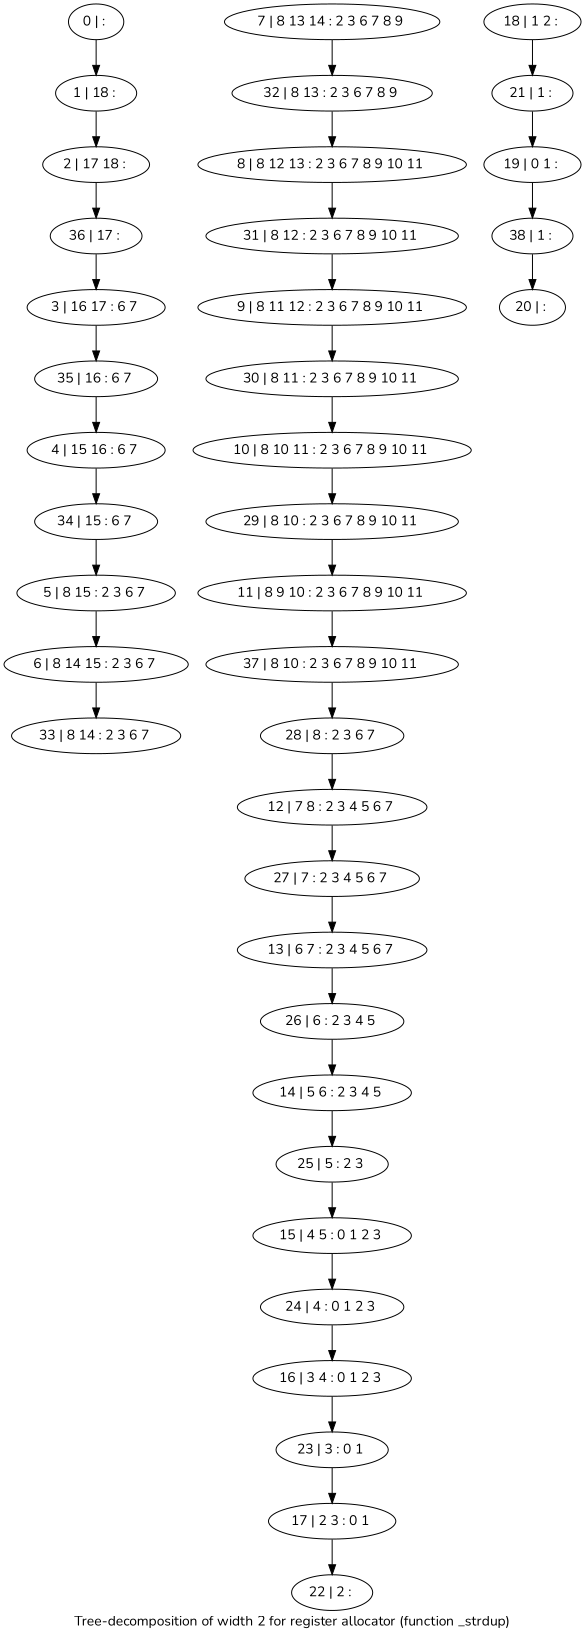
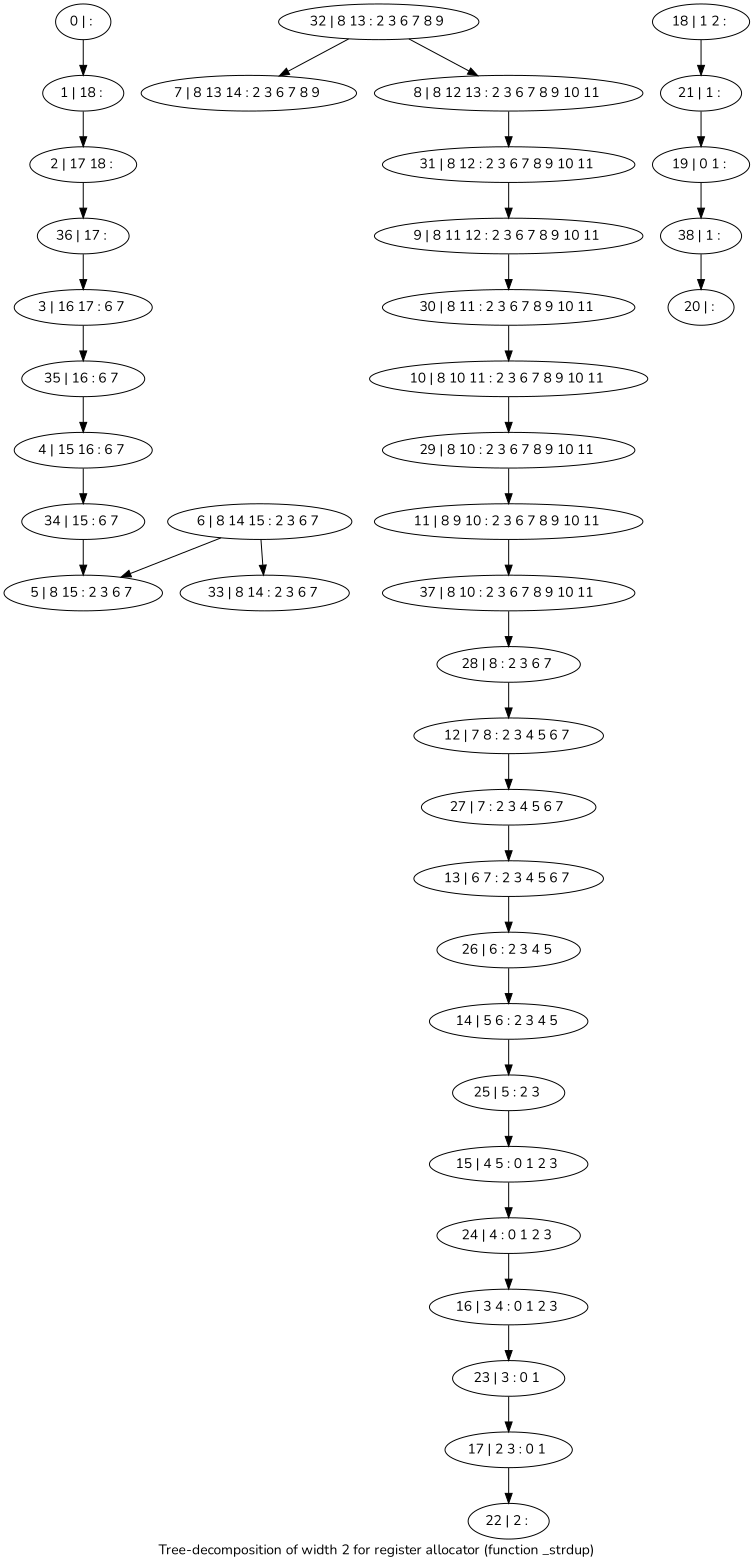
edge "7 | 8 13 14 : 2 3 6 7 8 9" -> "32 | 8 13 : 2 3 6 7 8 9": reversed
edge "5 | 8 15 : 2 3 6 7" -> "6 | 8 14 15 : 2 3 6 7": reversed
